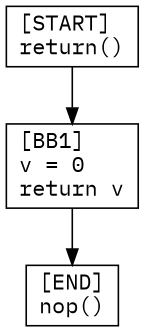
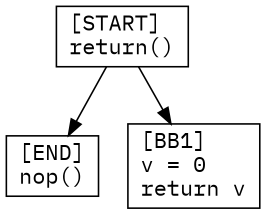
edge "[BB1] v = 0 return v" -> "[END] nop()": now "[START] return()" -> "[END] nop()"
